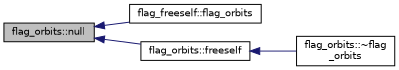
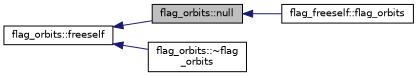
edge "flag_orbits::freeself" -> "flag_orbits::null": reversed
